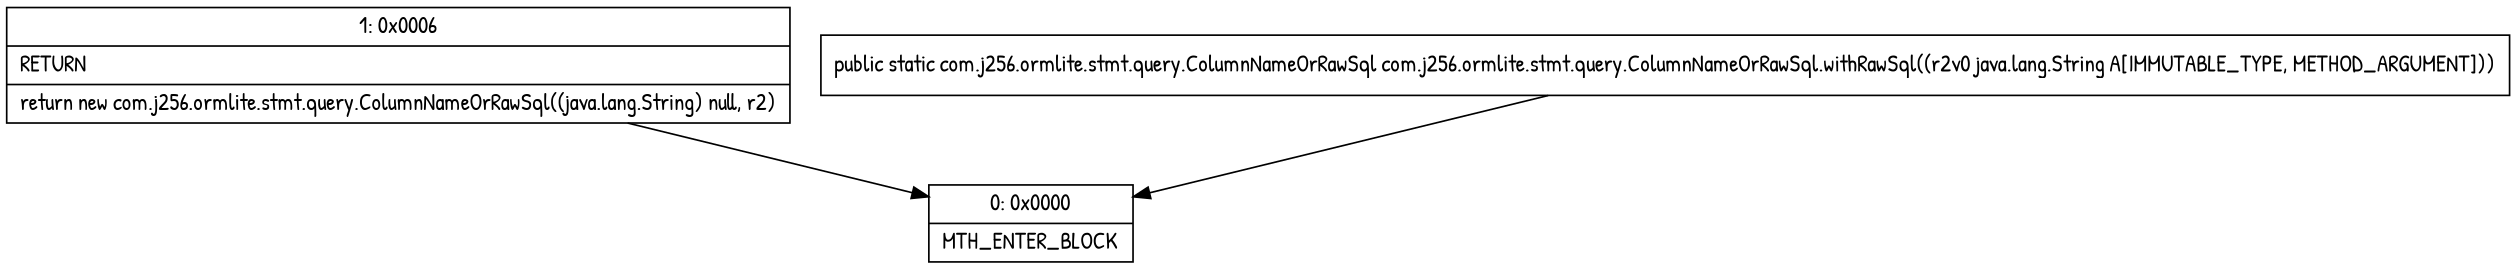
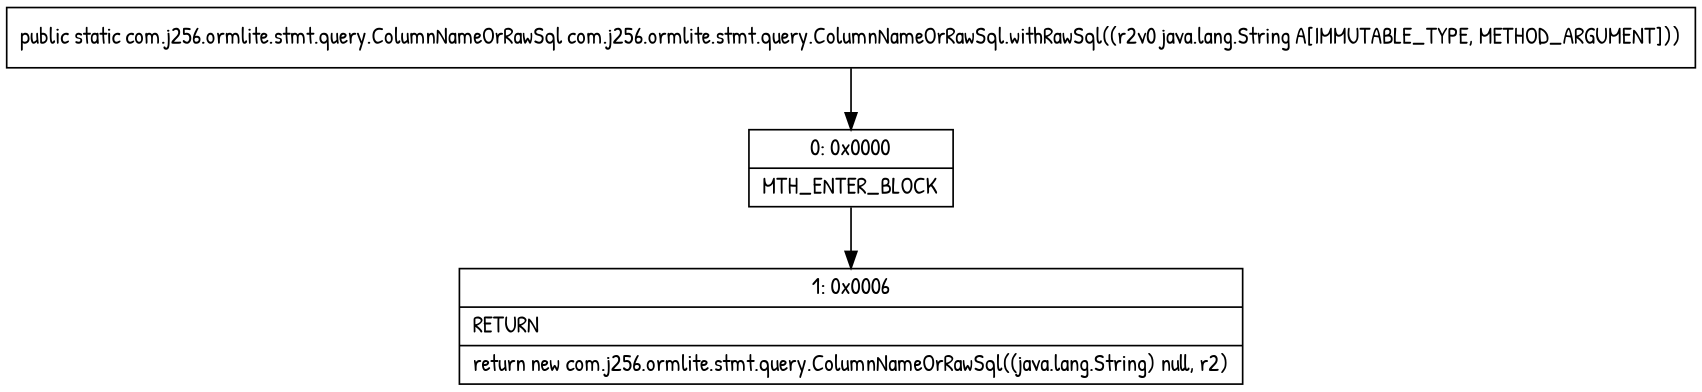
edge "1: 0x0006" -> "0: 0x0000": reversed
